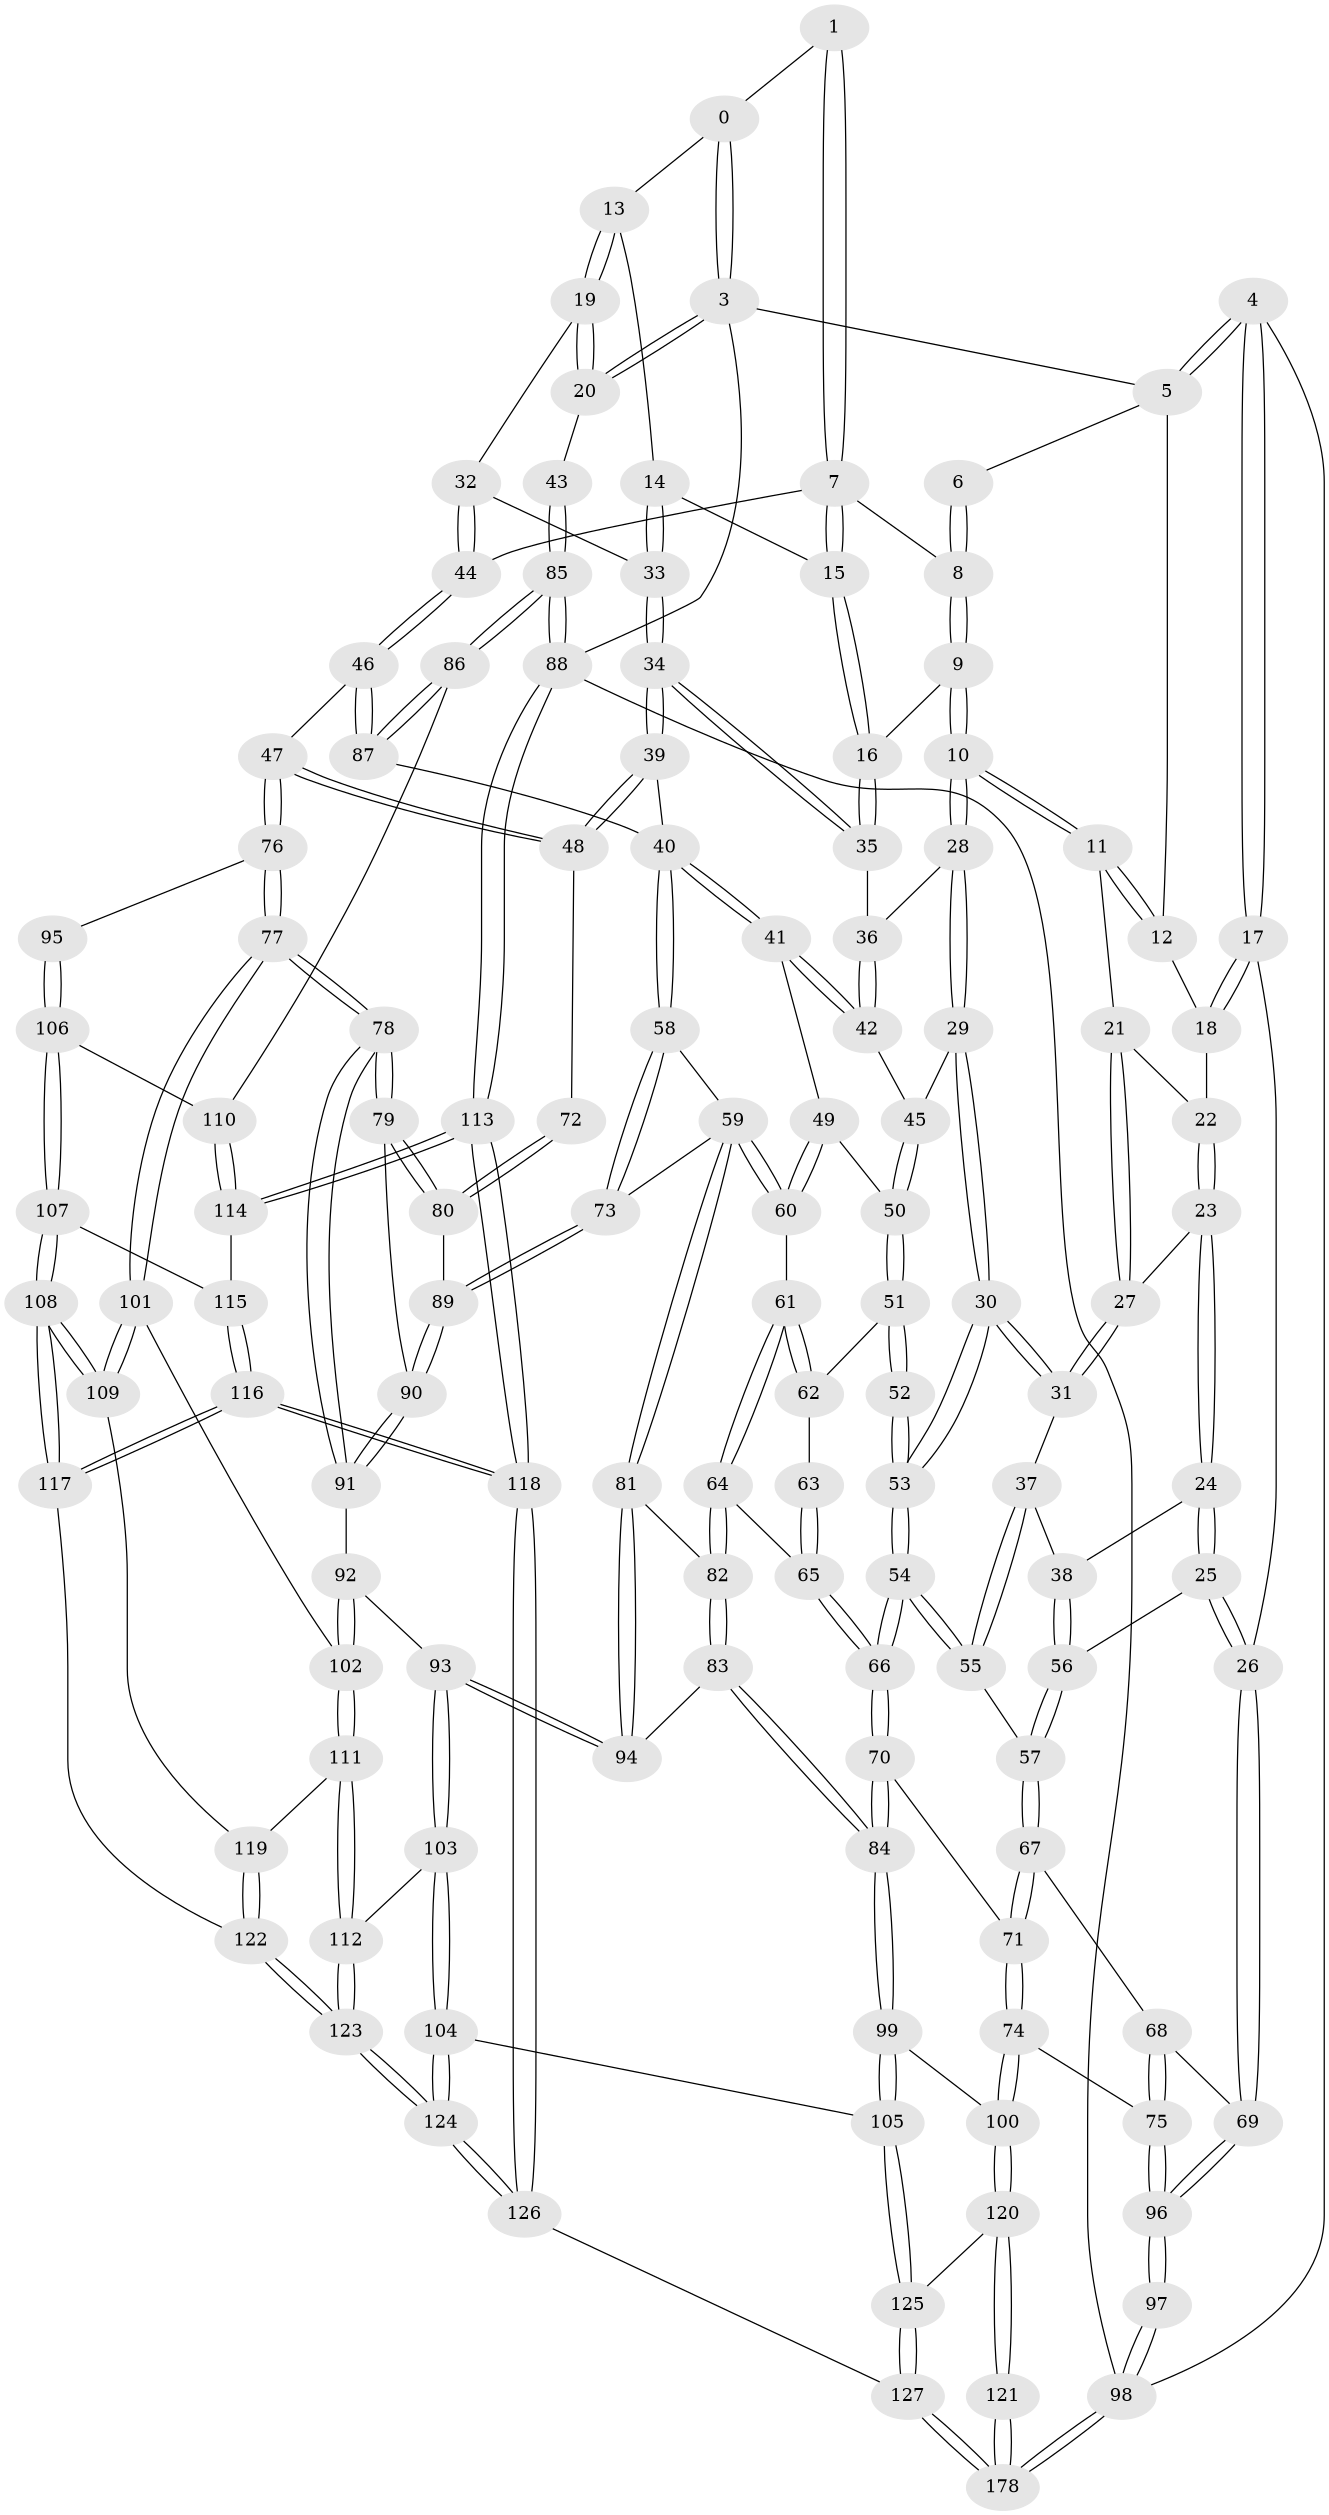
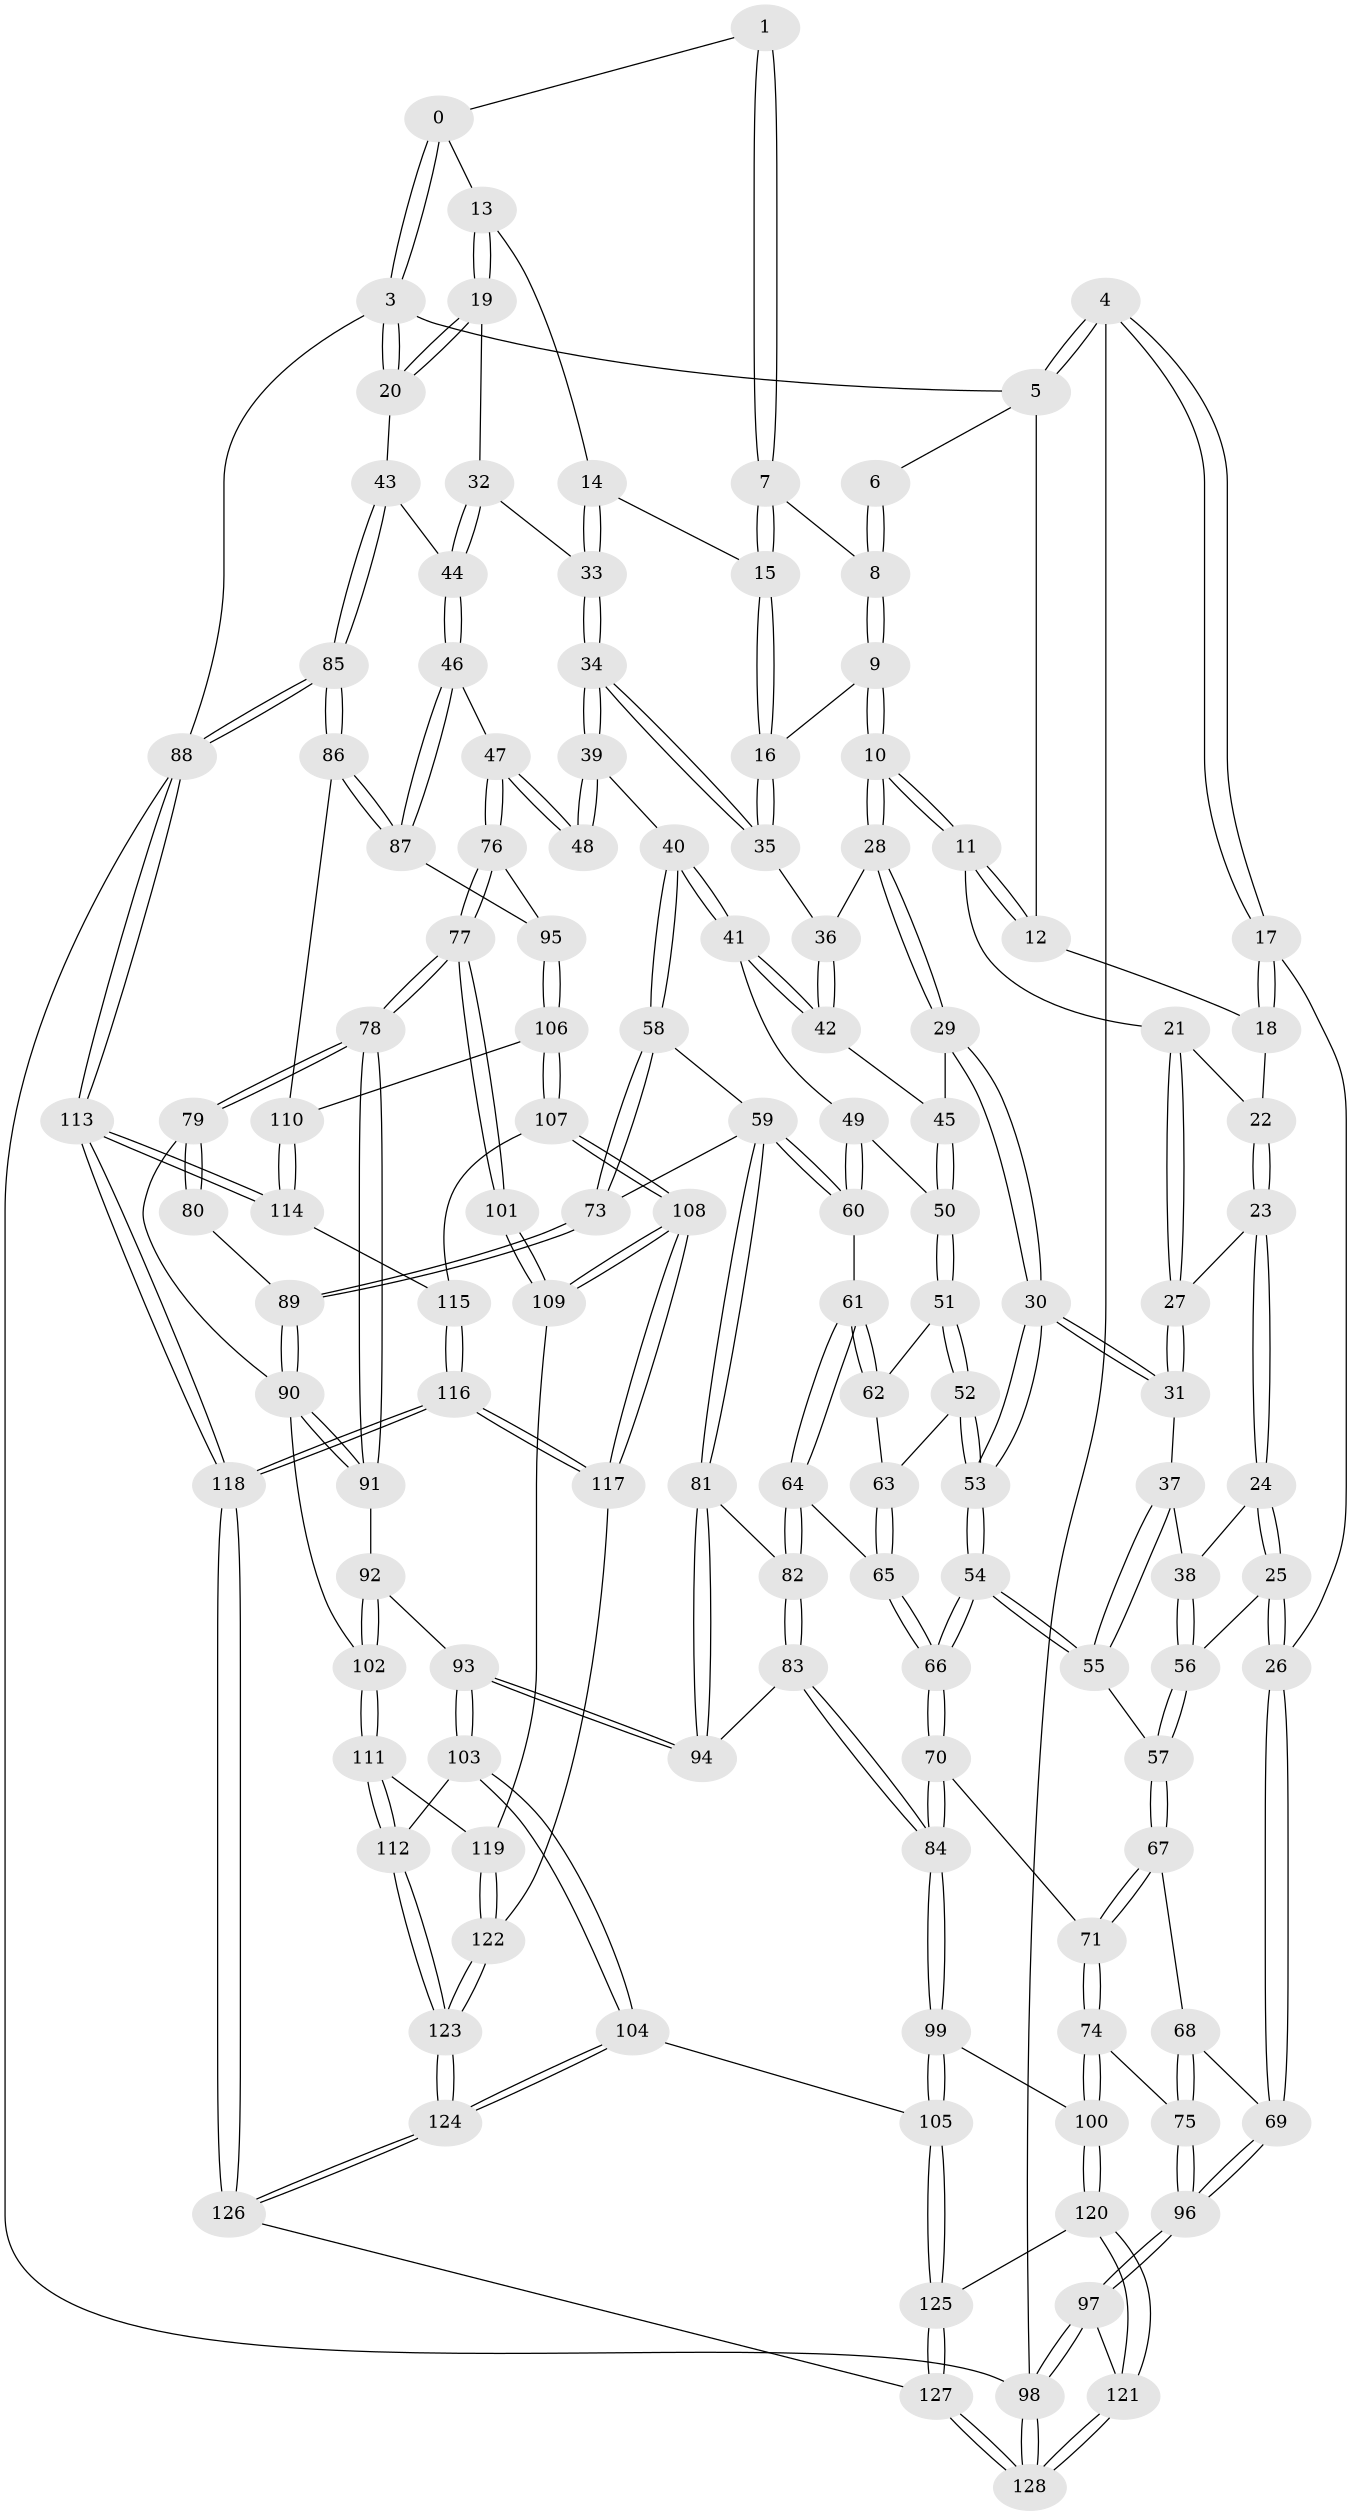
edge "7" -- "44": now "43" -- "44"
edge "87" -- "40": now "87" -- "95"
node "72": removed
edge "52" -- "63": added
edge "101" -- "102": now "90" -- "102"
edge "97" -- "121": added
node "178": label "178" -> "128"
